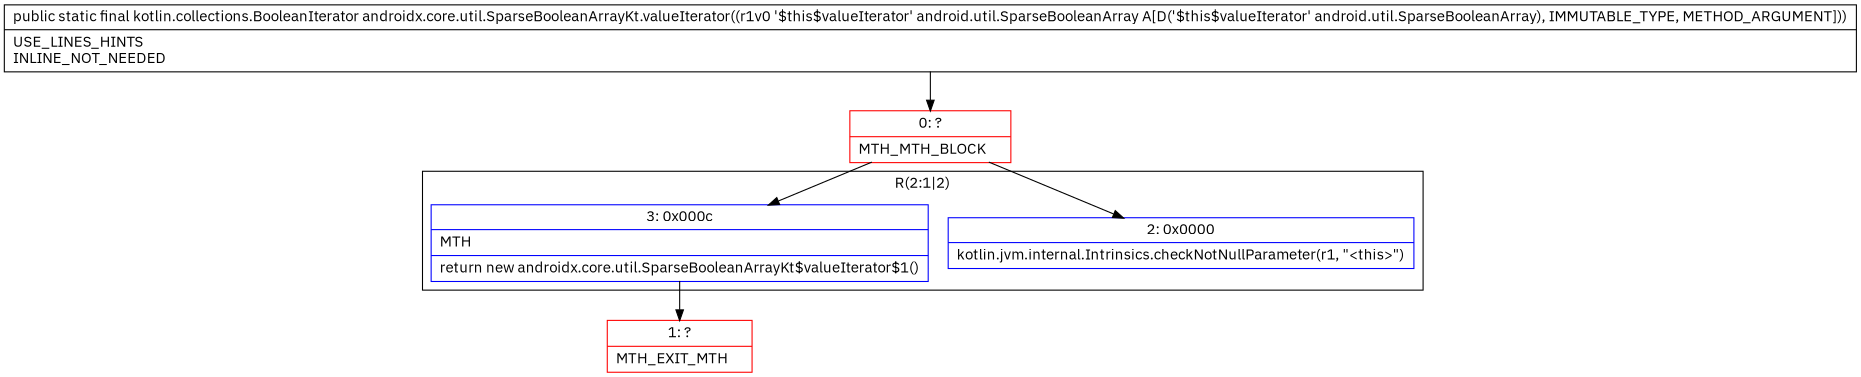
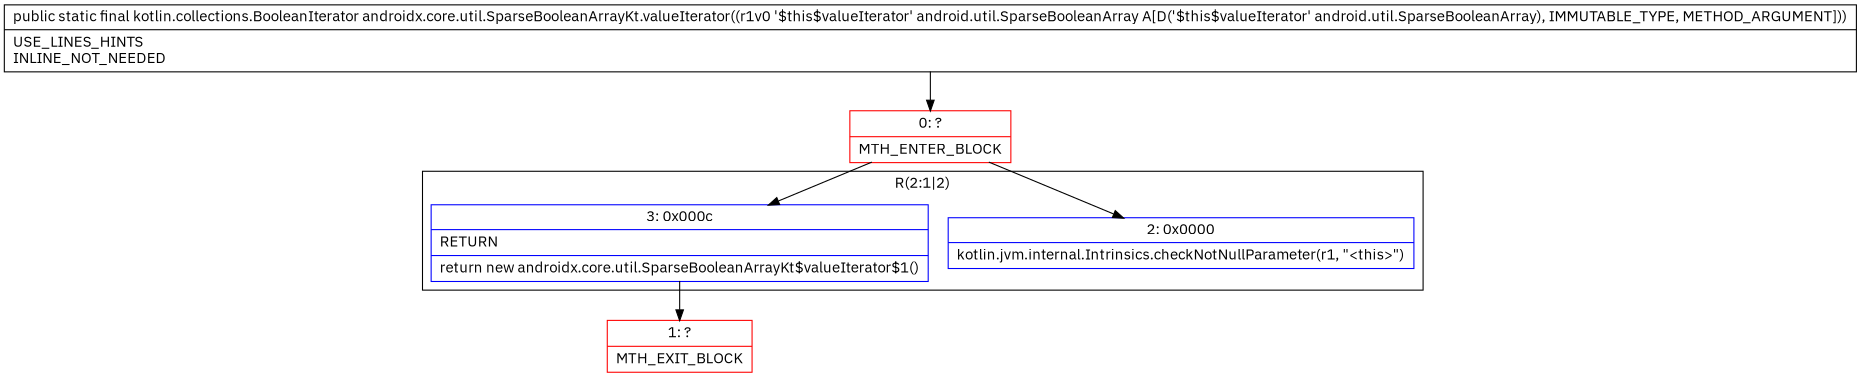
node "0: ?": text "MTH_MTH_BLOCK" -> "MTH_ENTER_BLOCK"
node "3: 0x000c": text "MTH" -> "RETURN"
node "1: ?": text "MTH_EXIT_MTH" -> "MTH_EXIT_BLOCK"
